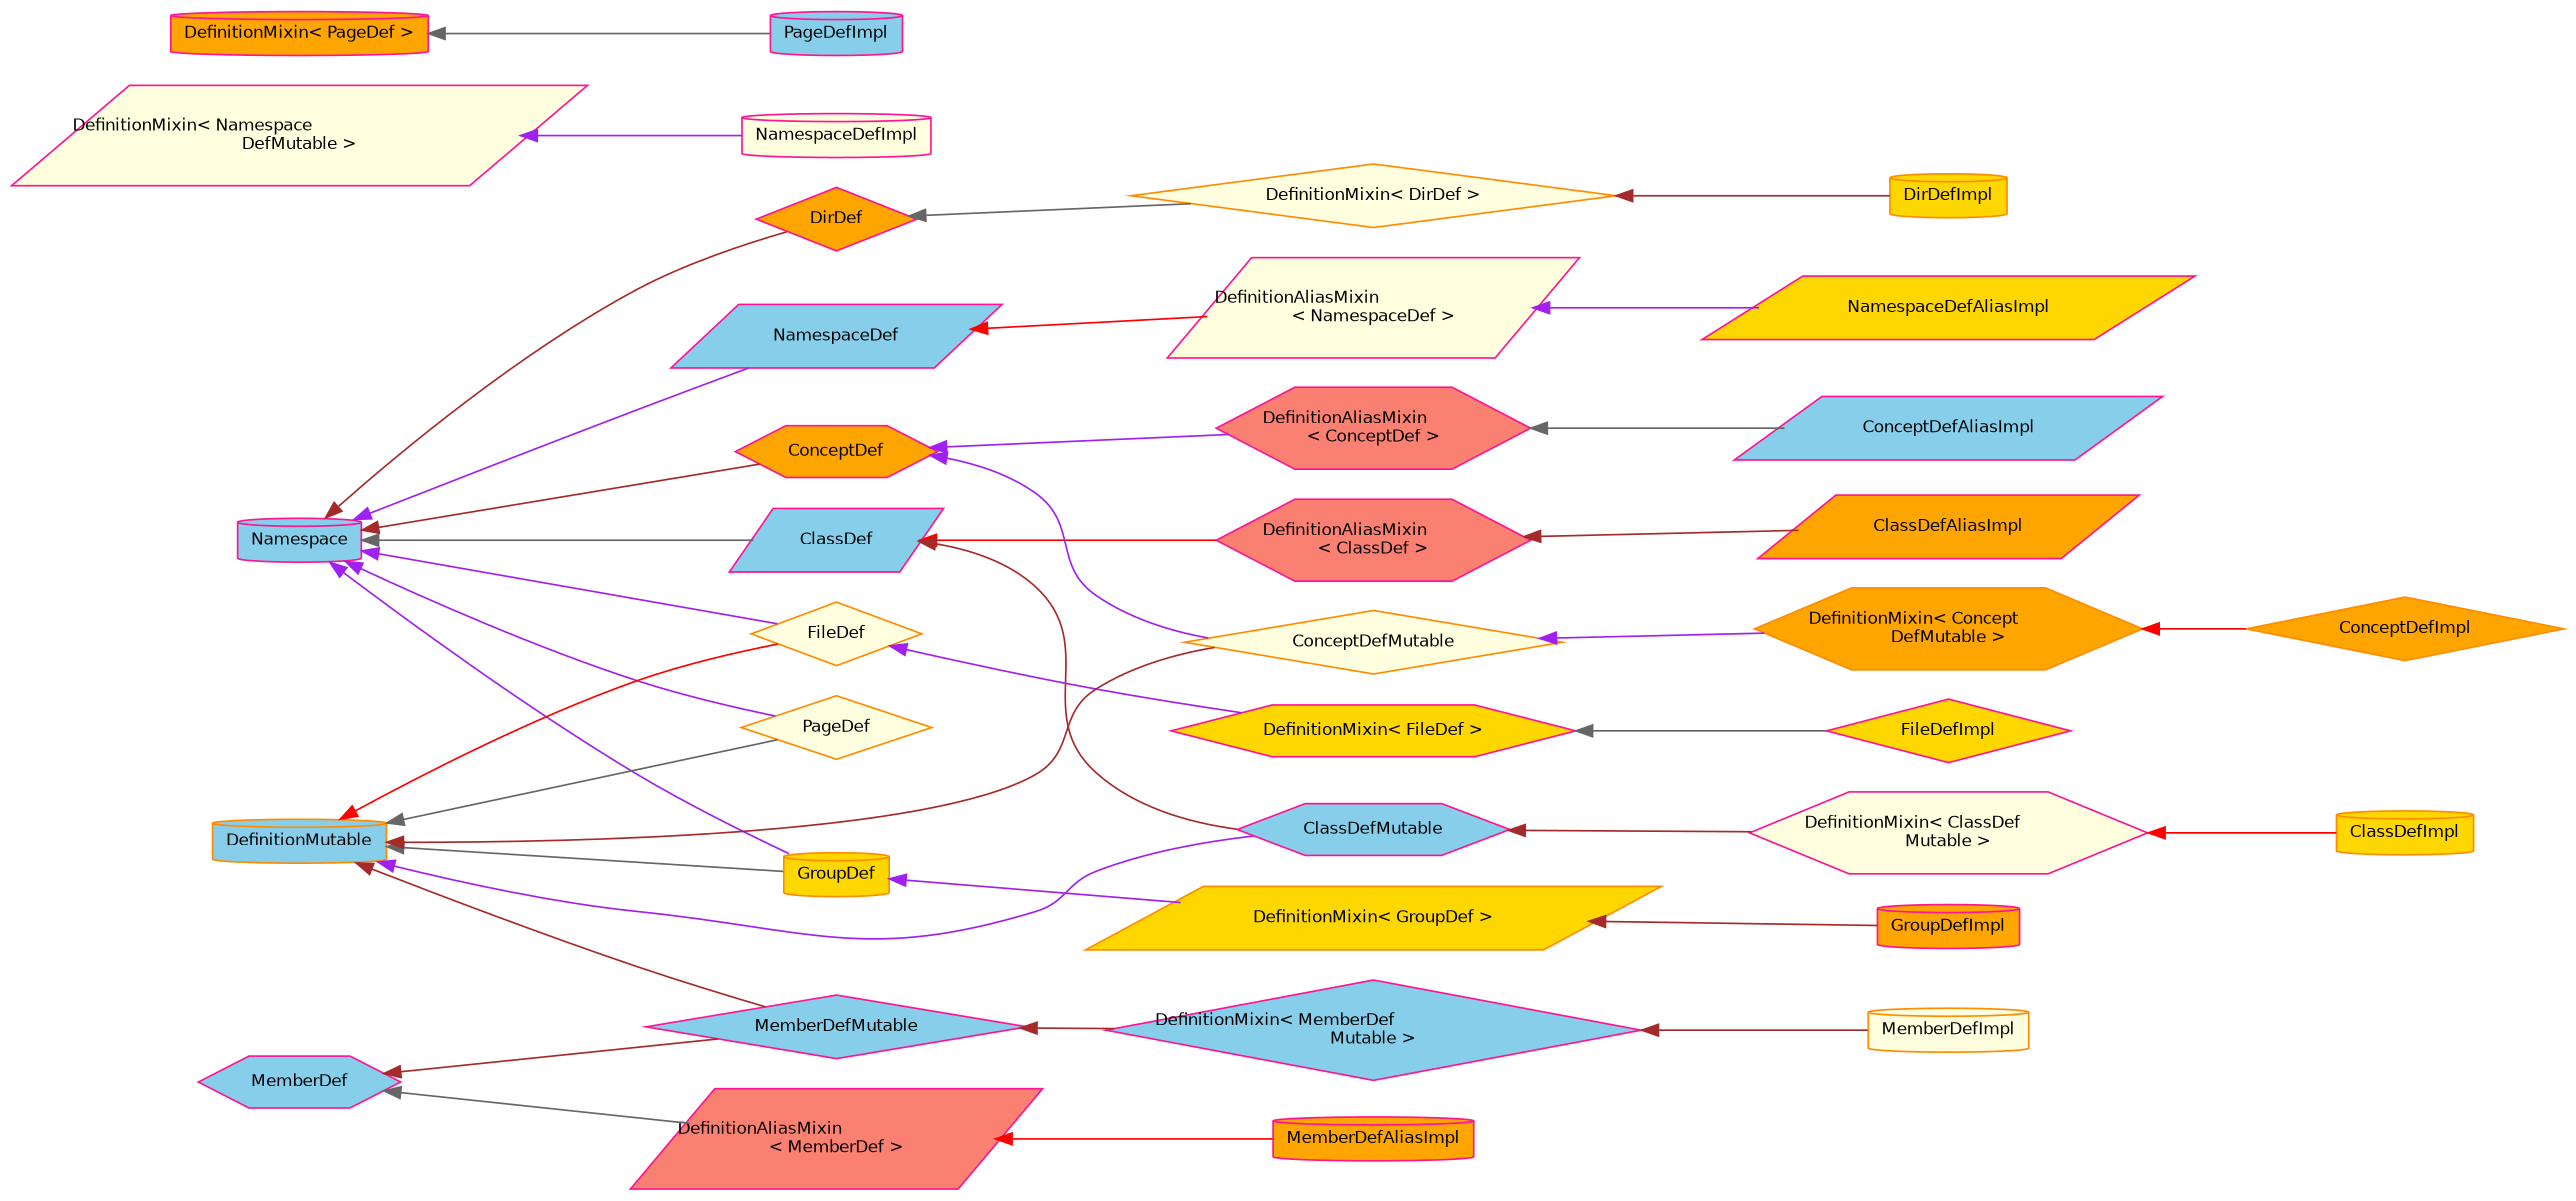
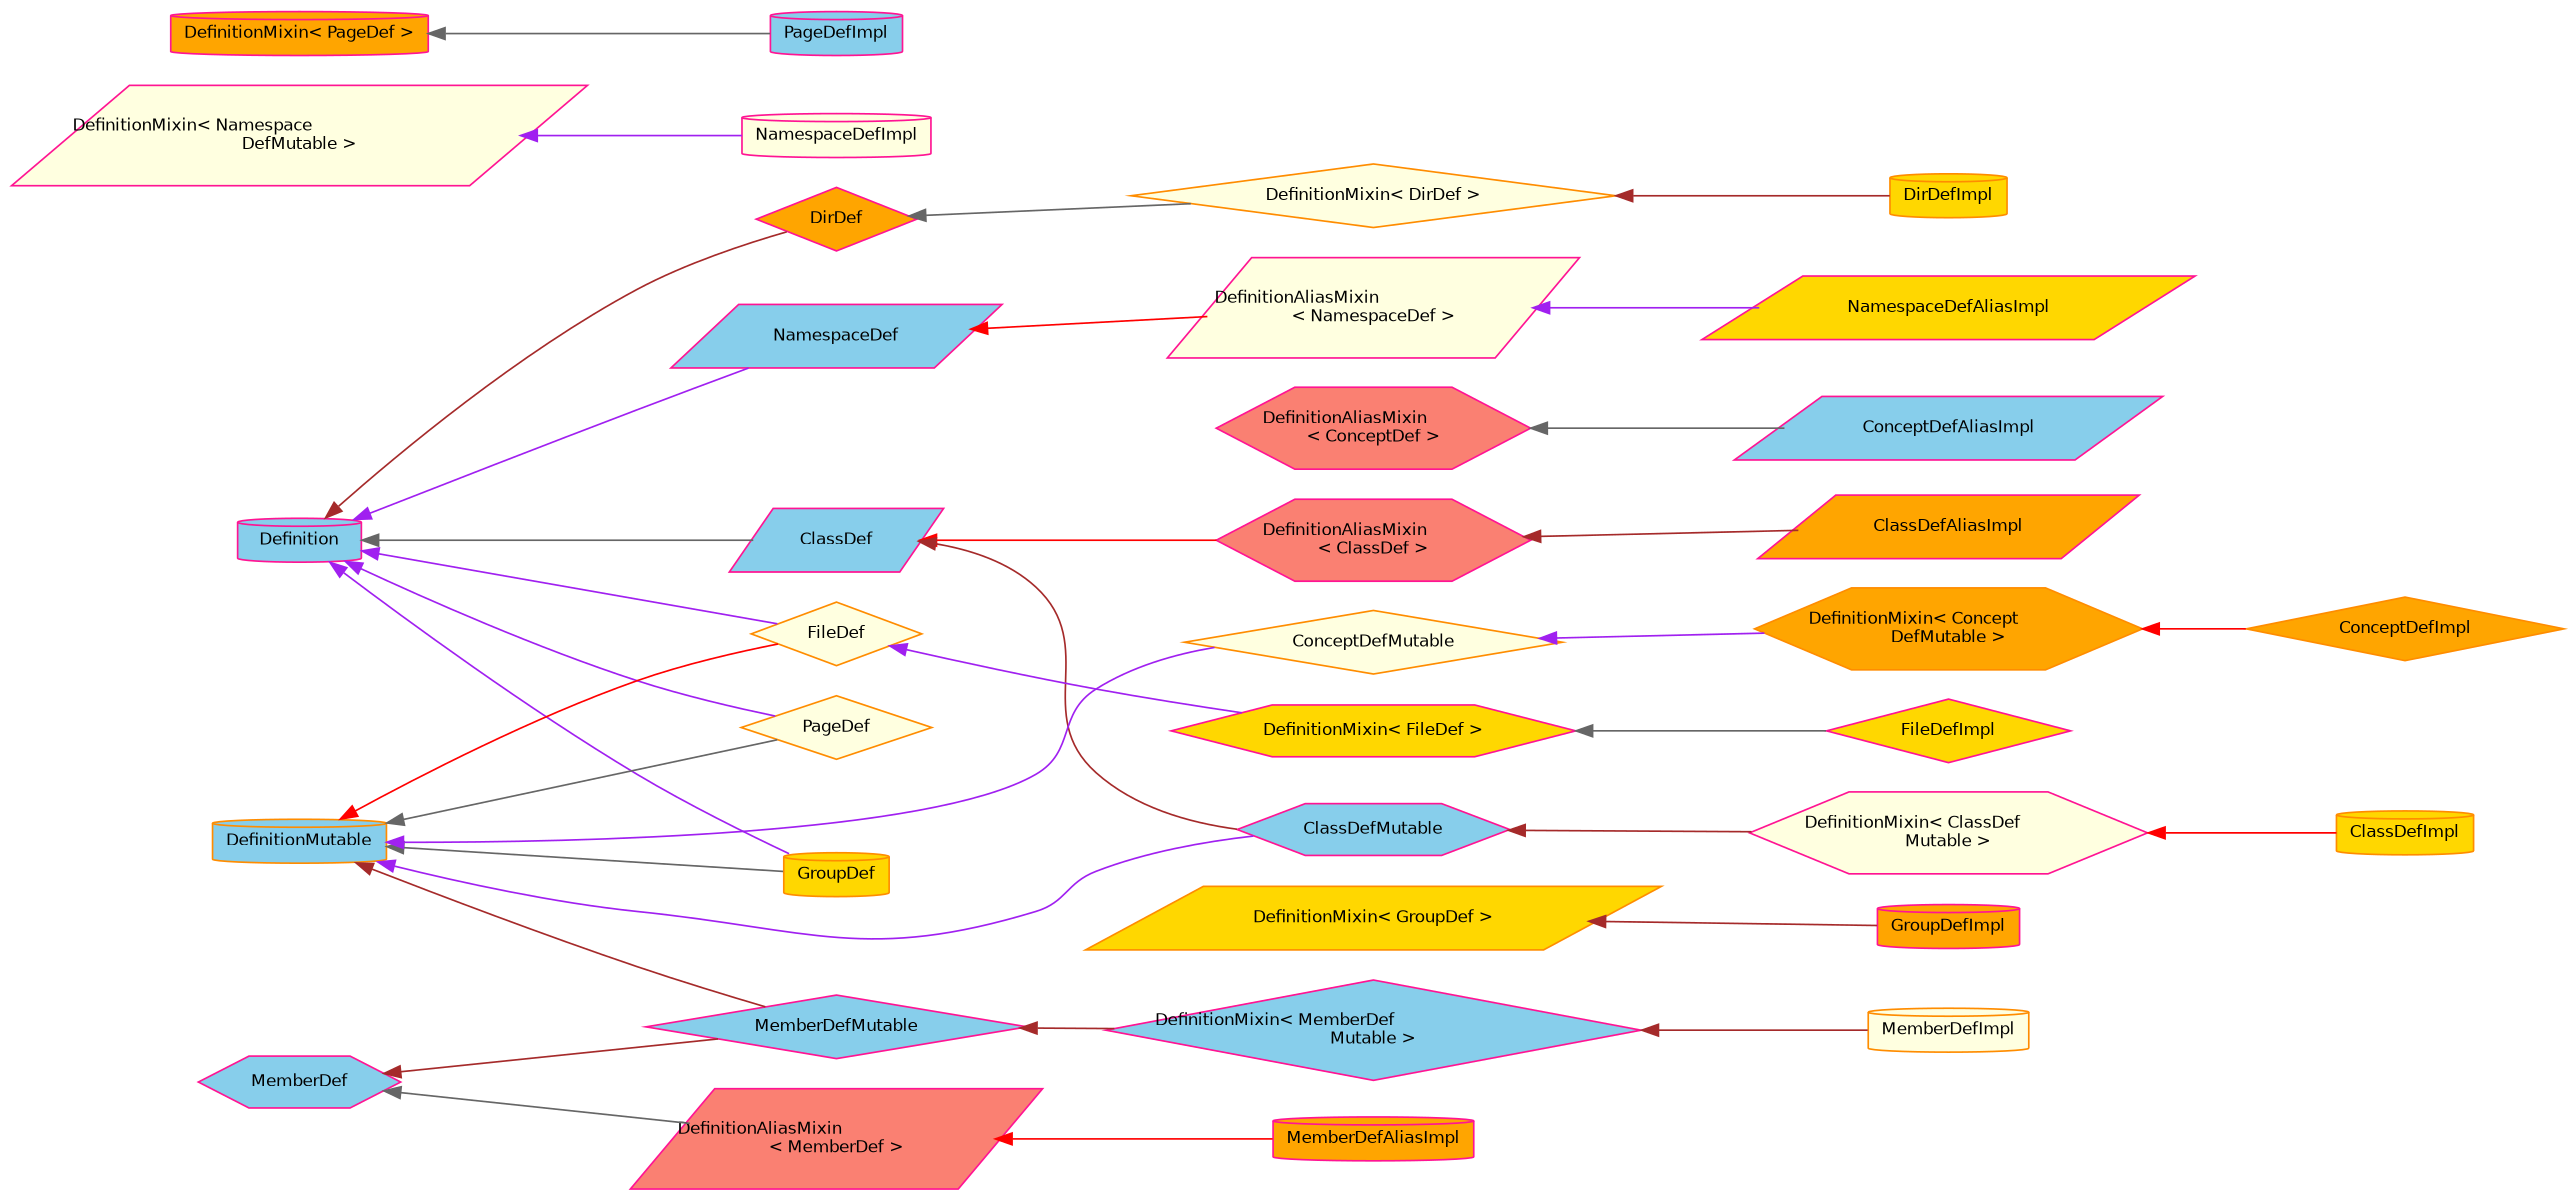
node "ConceptDef": removed
node "Namespace": label "Namespace" -> "Definition"
edge "ConceptDefMutable" -> "DefinitionMutable": color brown -> purple
edge "DefinitionMixin< GroupDef >" -> "GroupDef": removed
